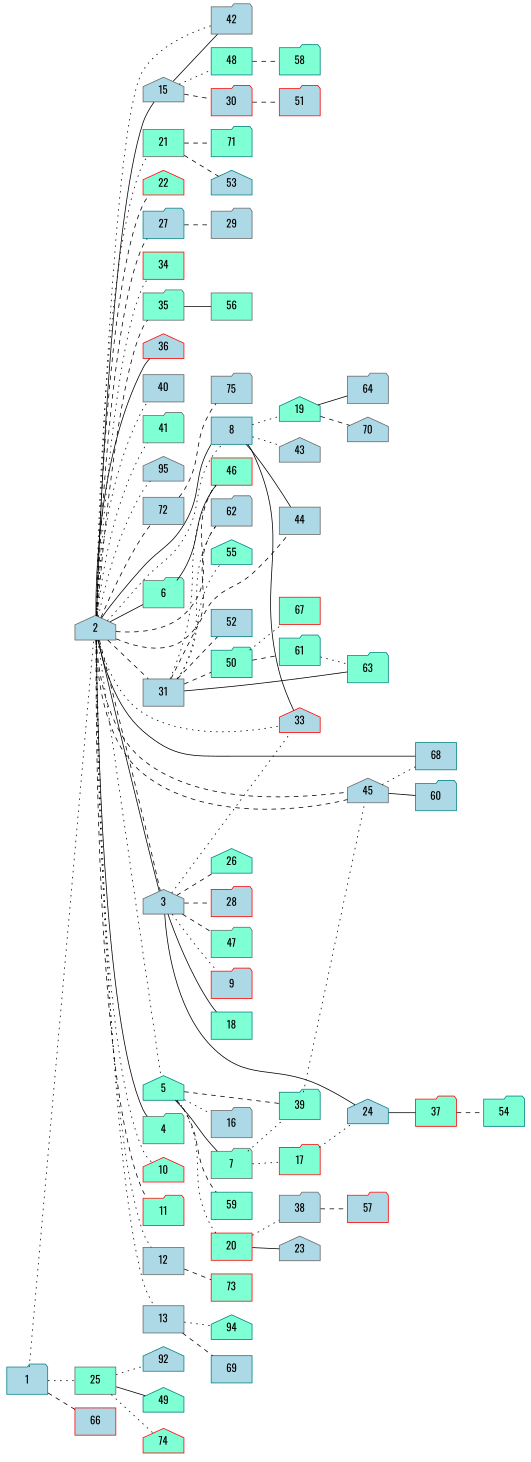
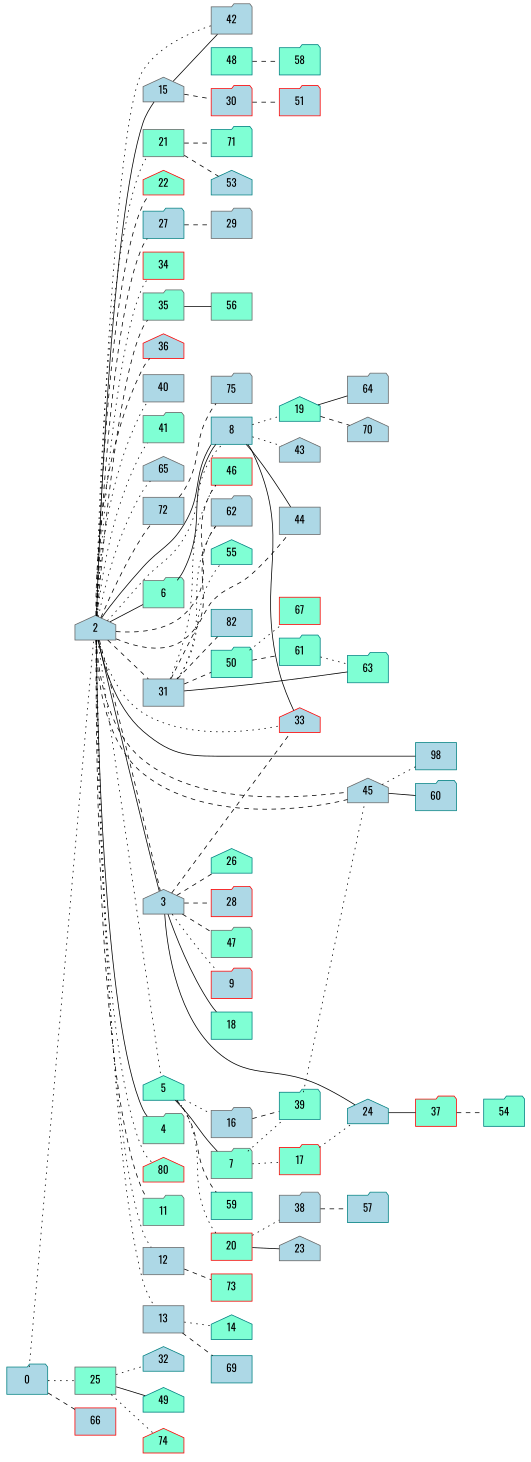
edge "48" -- "15": removed
node "95": label "95" -> "65"
edge "36" -- "2": style solid -> dashed
edge "46" -- "6": now "8" -- "6"
node "52": label "52" -> "82"
node "68": label "68" -> "98"
edge "33" -- "3": style dotted -> dashed
edge "5" -- "39": now "16" -- "39"
node "10": label "10" -> "80"
node "57": color red -> teal
node "11": color red -> gray40
node "94": label "94" -> "14"
node "92": label "92" -> "32"
node "1": label "1" -> "0"
